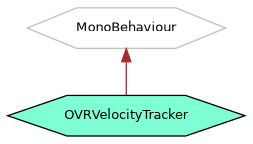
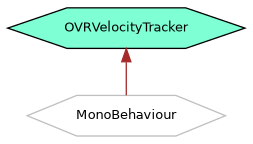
edge "OVRVelocityTracker" -> "MonoBehaviour": reversed
